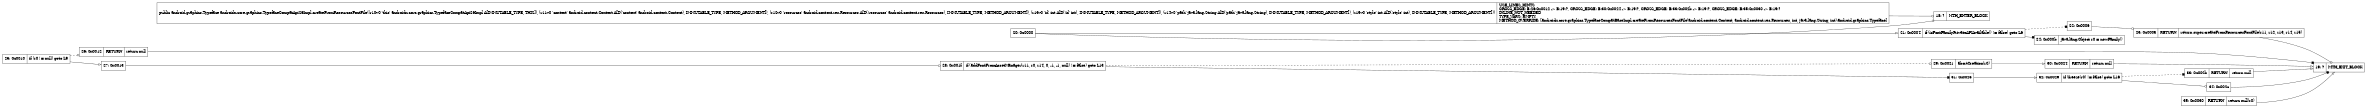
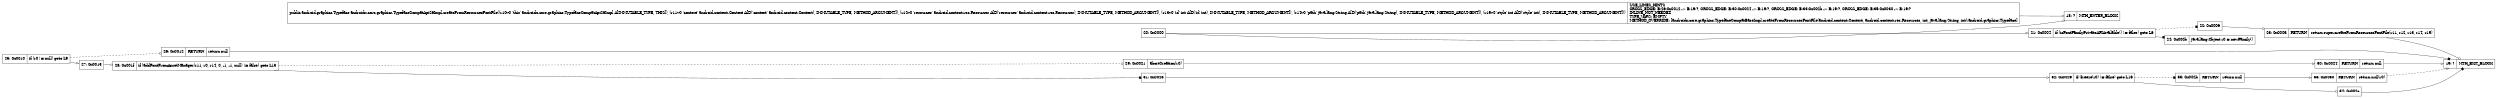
edge "33: 0x002b" -> "19: ?": now "33: 0x002b" -> "35: 0x0030"
edge "35: 0x0030" -> "19: ?": style solid -> dashed
